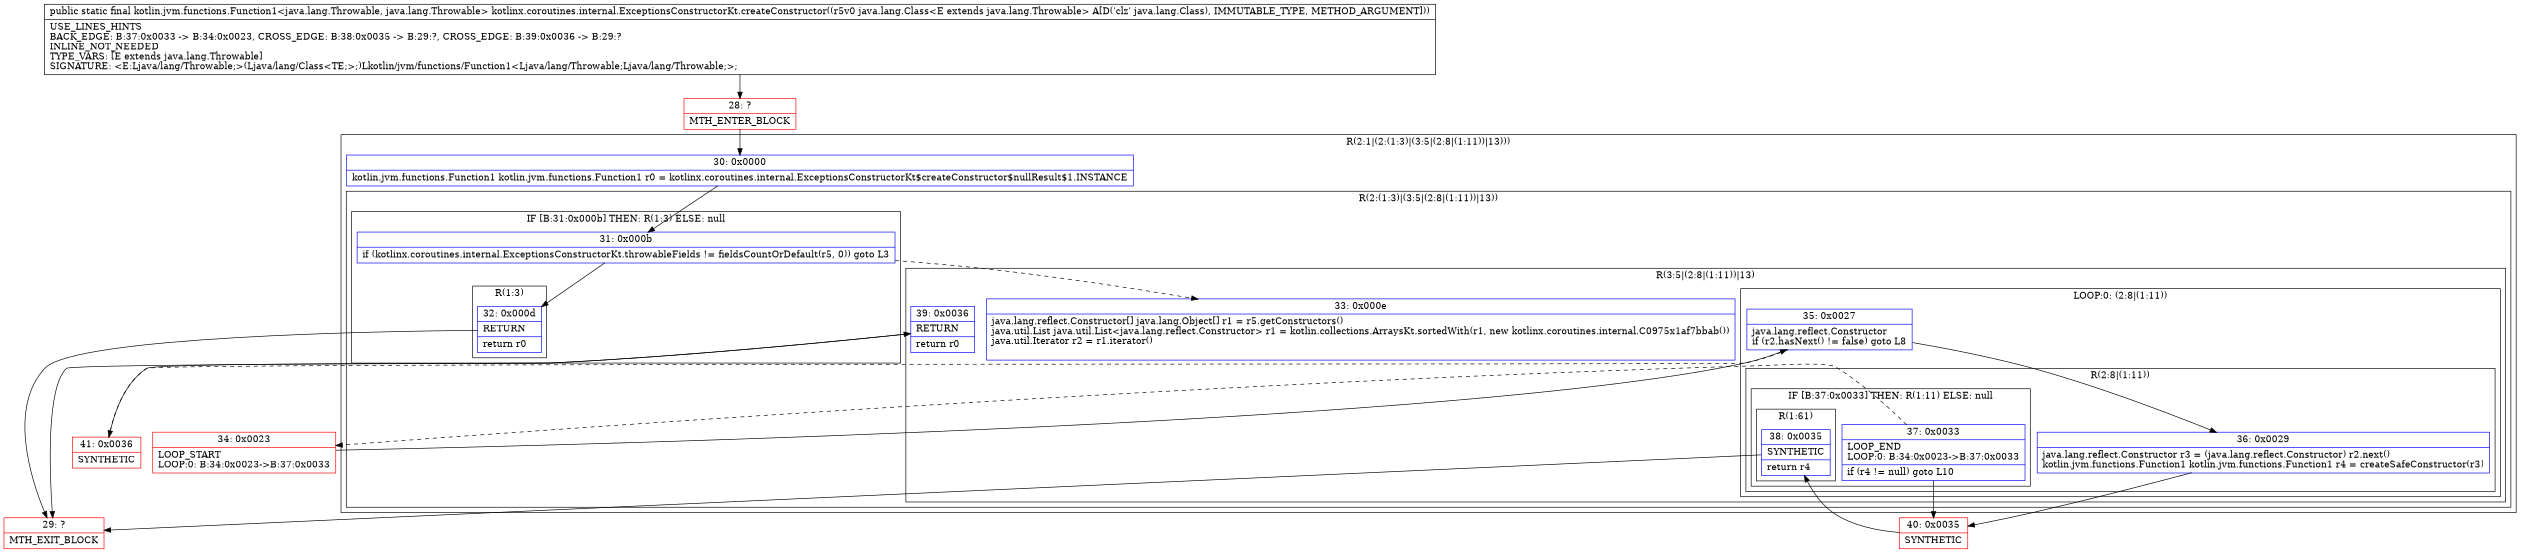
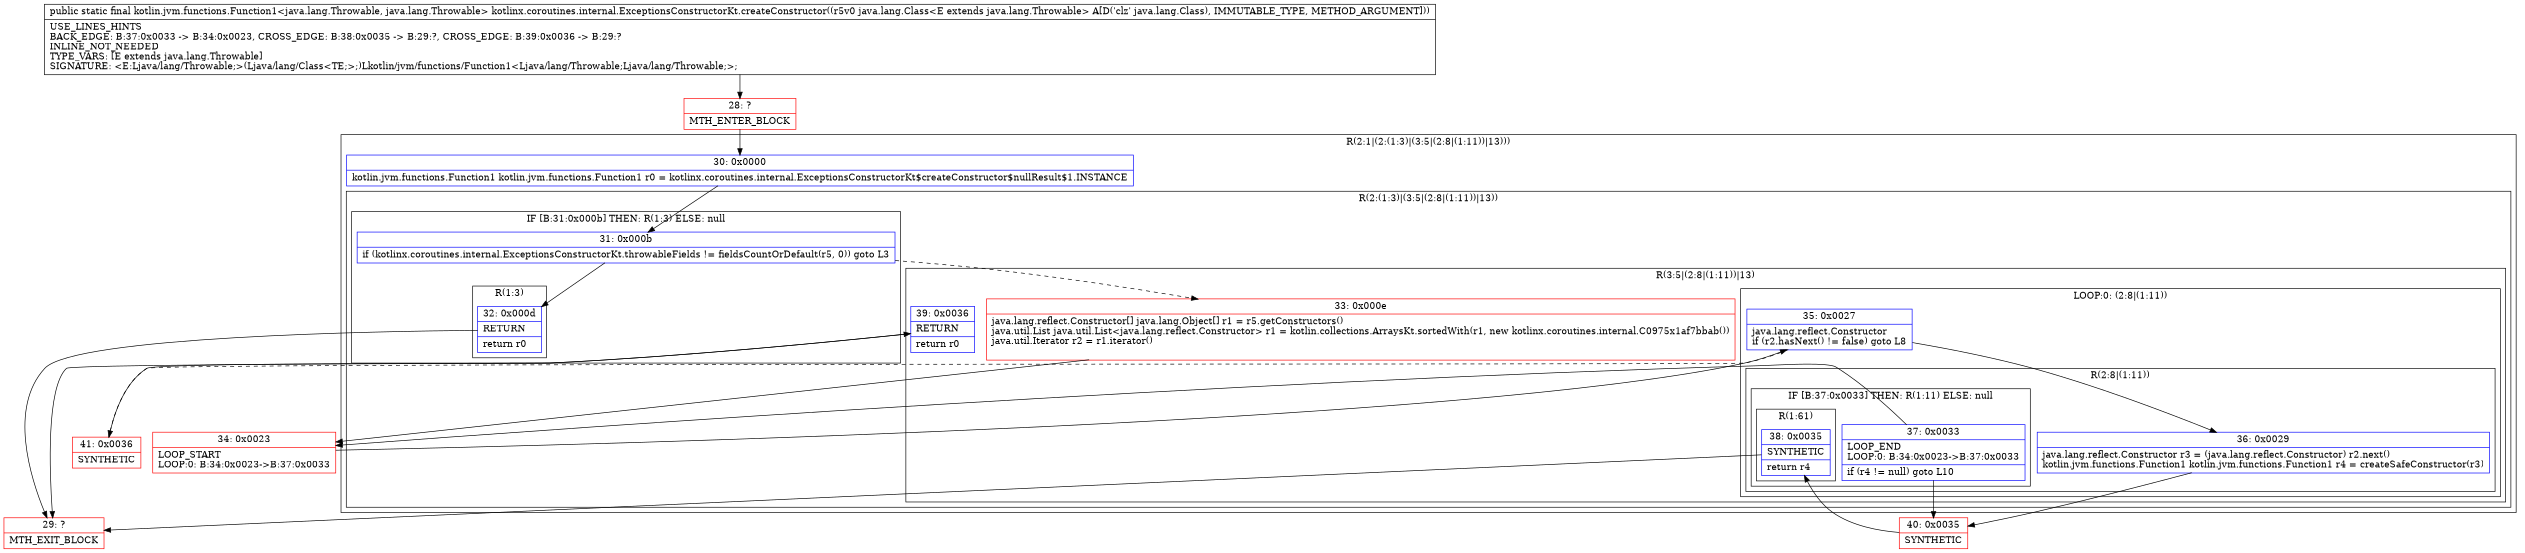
node "33: 0x000e": color blue -> red
edge "37: 0x0033" -> "34: 0x0023": style dashed -> solid
edge "33: 0x000e" -> "34: 0x0023": added
